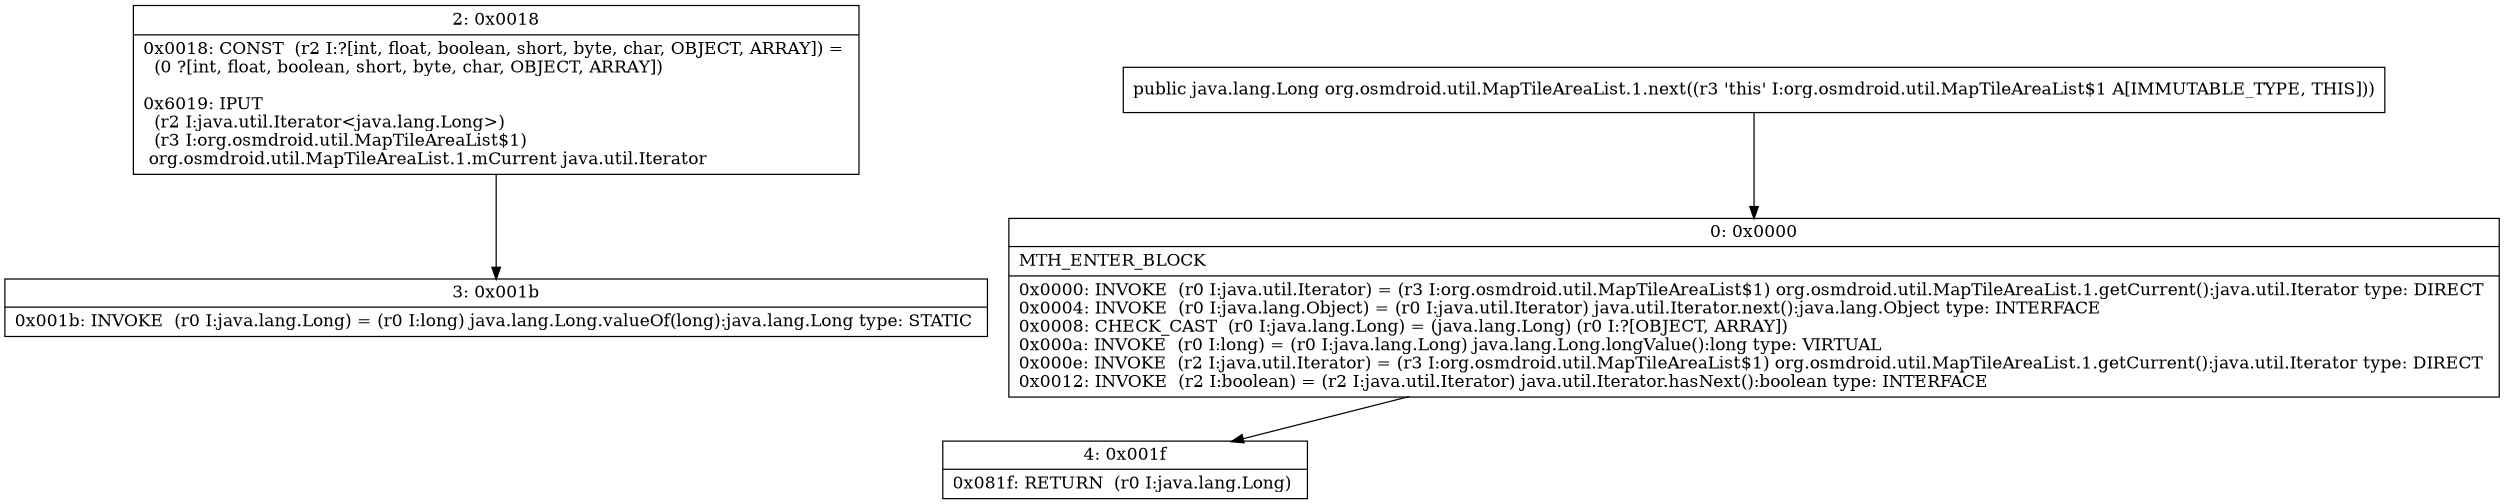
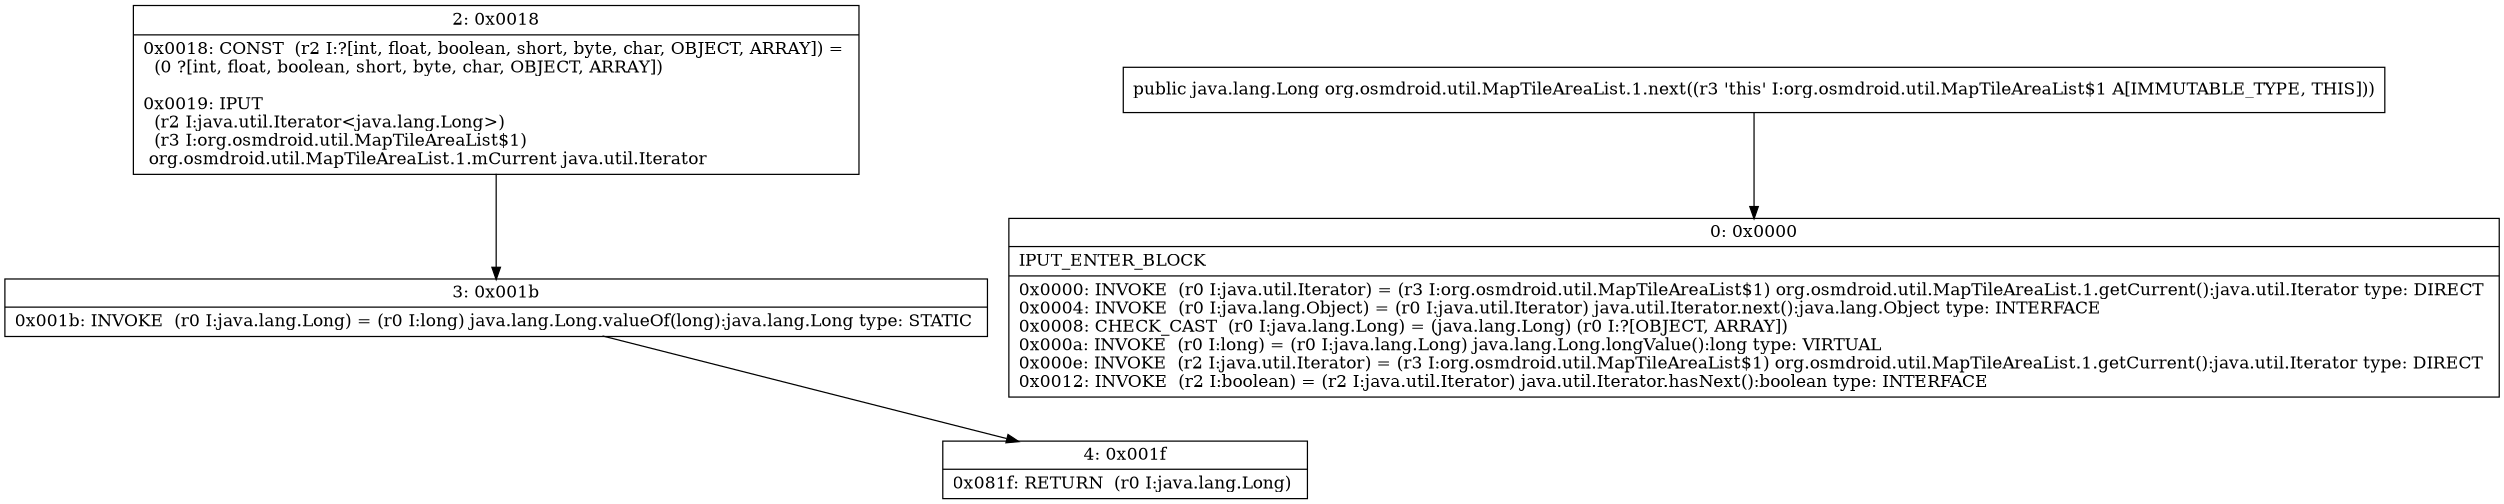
node "2: 0x0018": text "0x6019: IPUT" -> "0x0019: IPUT"
node "0: 0x0000": text "MTH_ENTER_BLOCK" -> "IPUT_ENTER_BLOCK"
edge "0: 0x0000" -> "4: 0x001f": now "3: 0x001b" -> "4: 0x001f"
